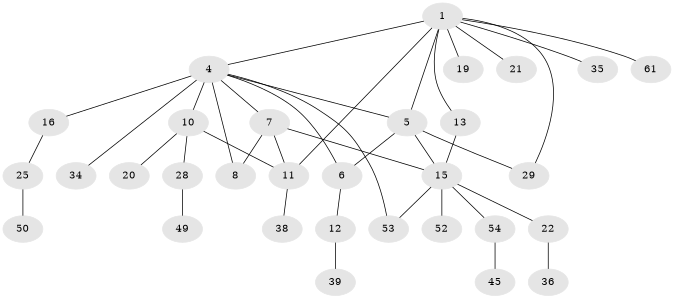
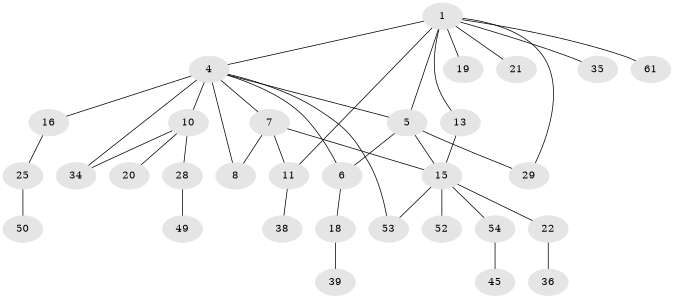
edge "10" -- "11": now "10" -- "34"
node "12": label "12" -> "18"
